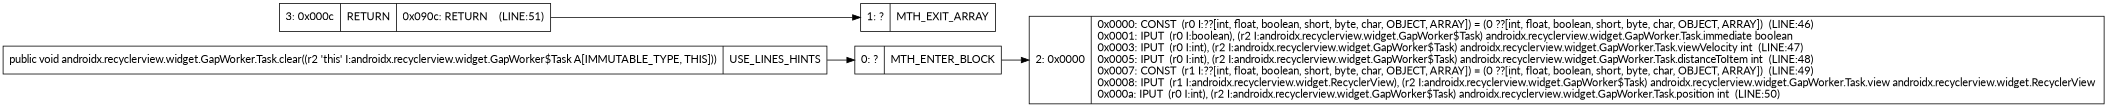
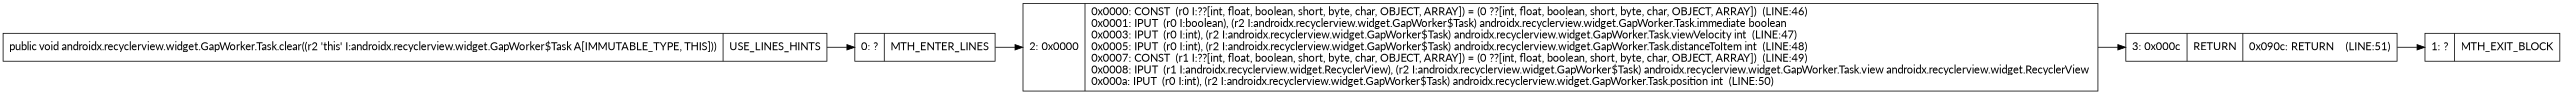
node "1: ?": text "MTH_EXIT_ARRAY" -> "MTH_EXIT_BLOCK"
edge "2: 0x0000" -> "3: 0x000c": added
node "0: ?": text "MTH_ENTER_BLOCK" -> "MTH_ENTER_LINES"
